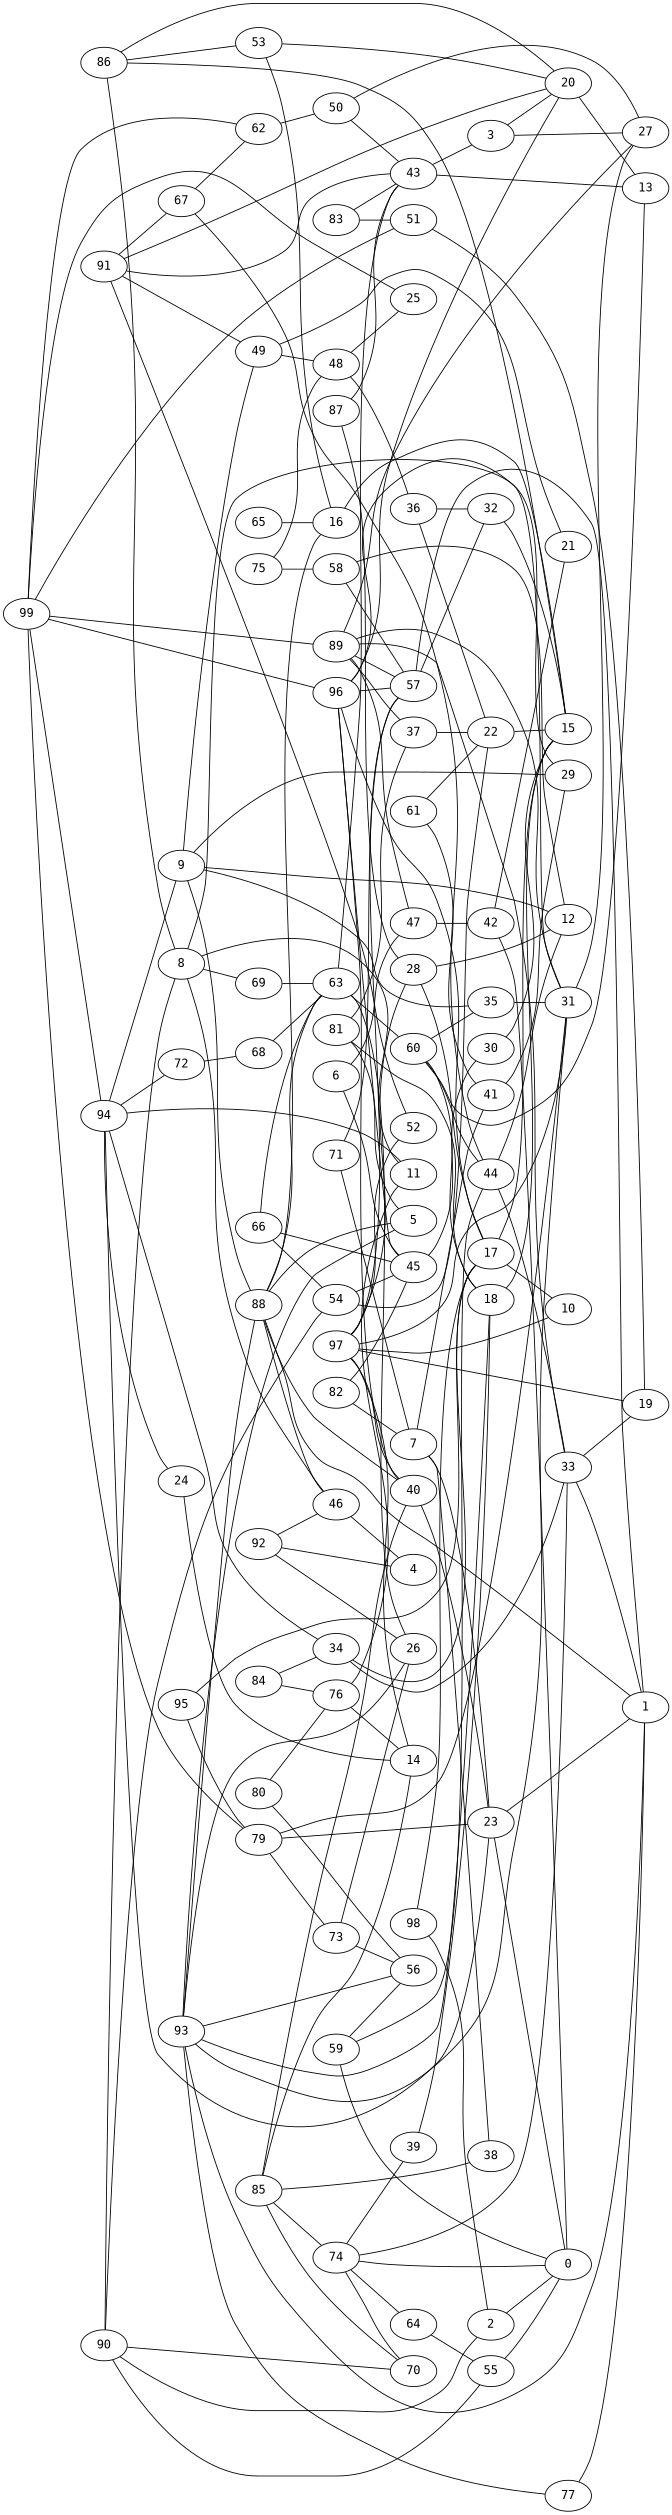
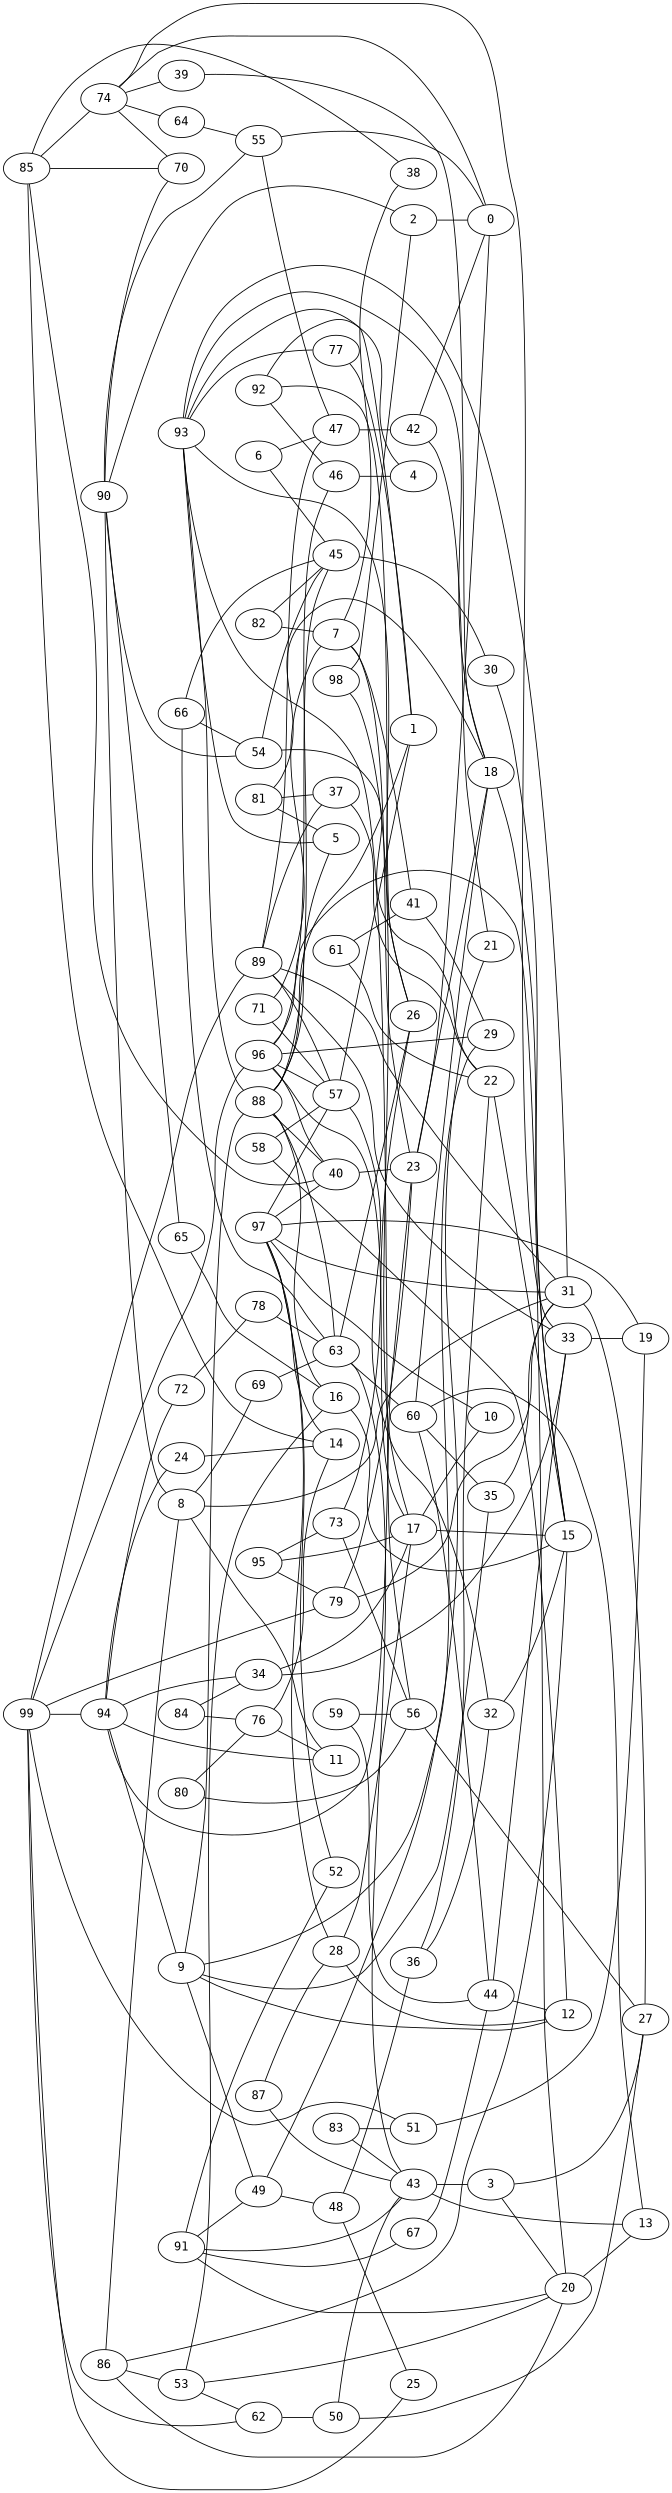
edge "62" -- "67": now "62" -- "53"
edge "55" -- "47": added
edge "27" -- "89": now "27" -- "56"
node "75": removed
edge "90" -- "65": added
node "68": label "68" -> "78"
edge "8" -- "46": removed
edge "33" -- "1": removed
edge "1" -- "23": now "18" -- "23"
edge "79" -- "73": now "95" -- "73"
edge "59" -- "0": removed
